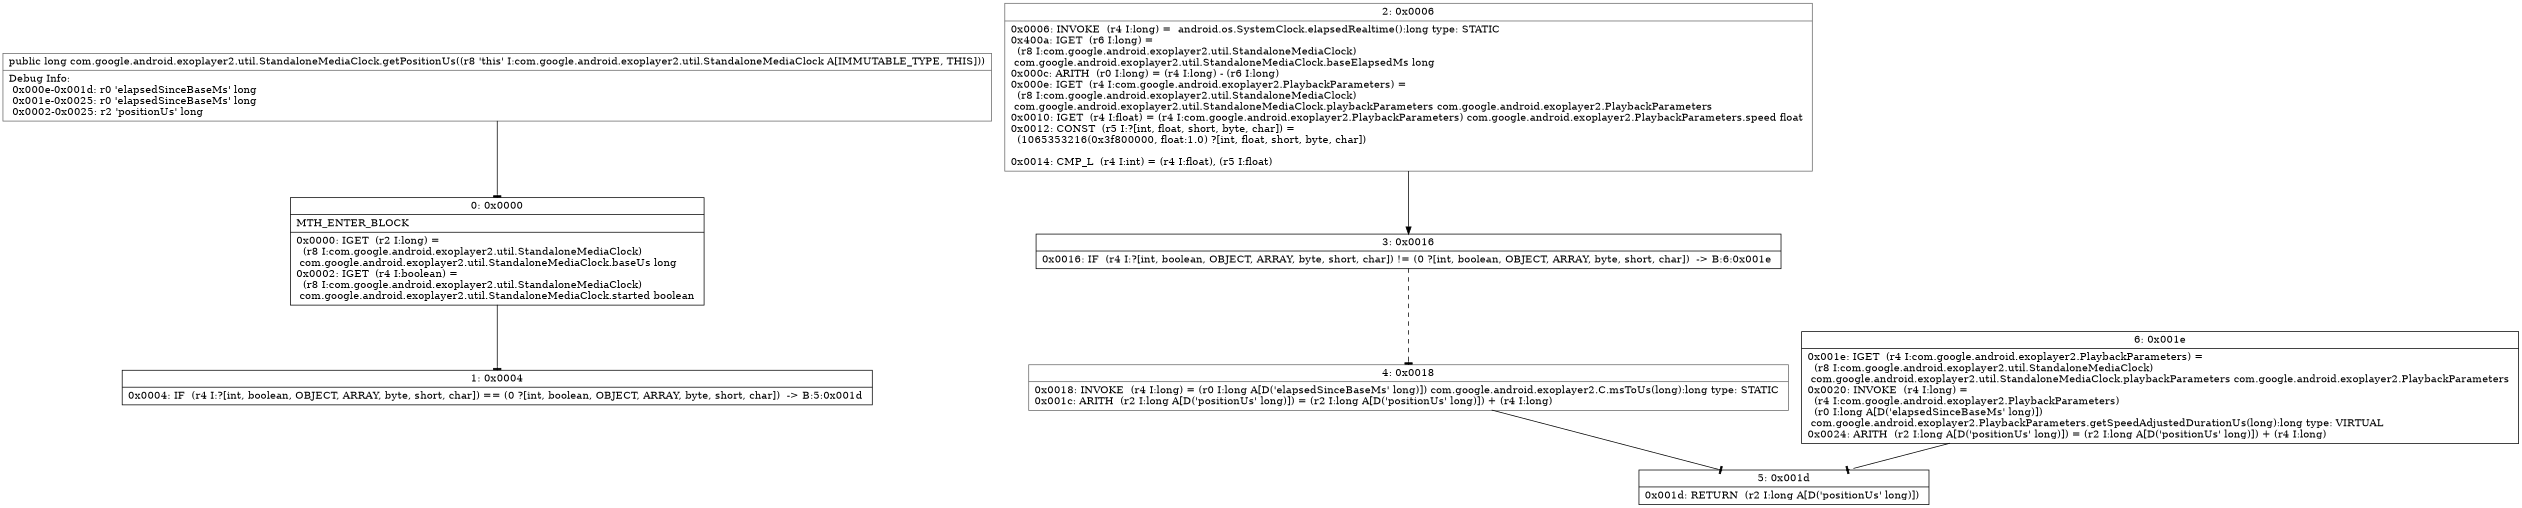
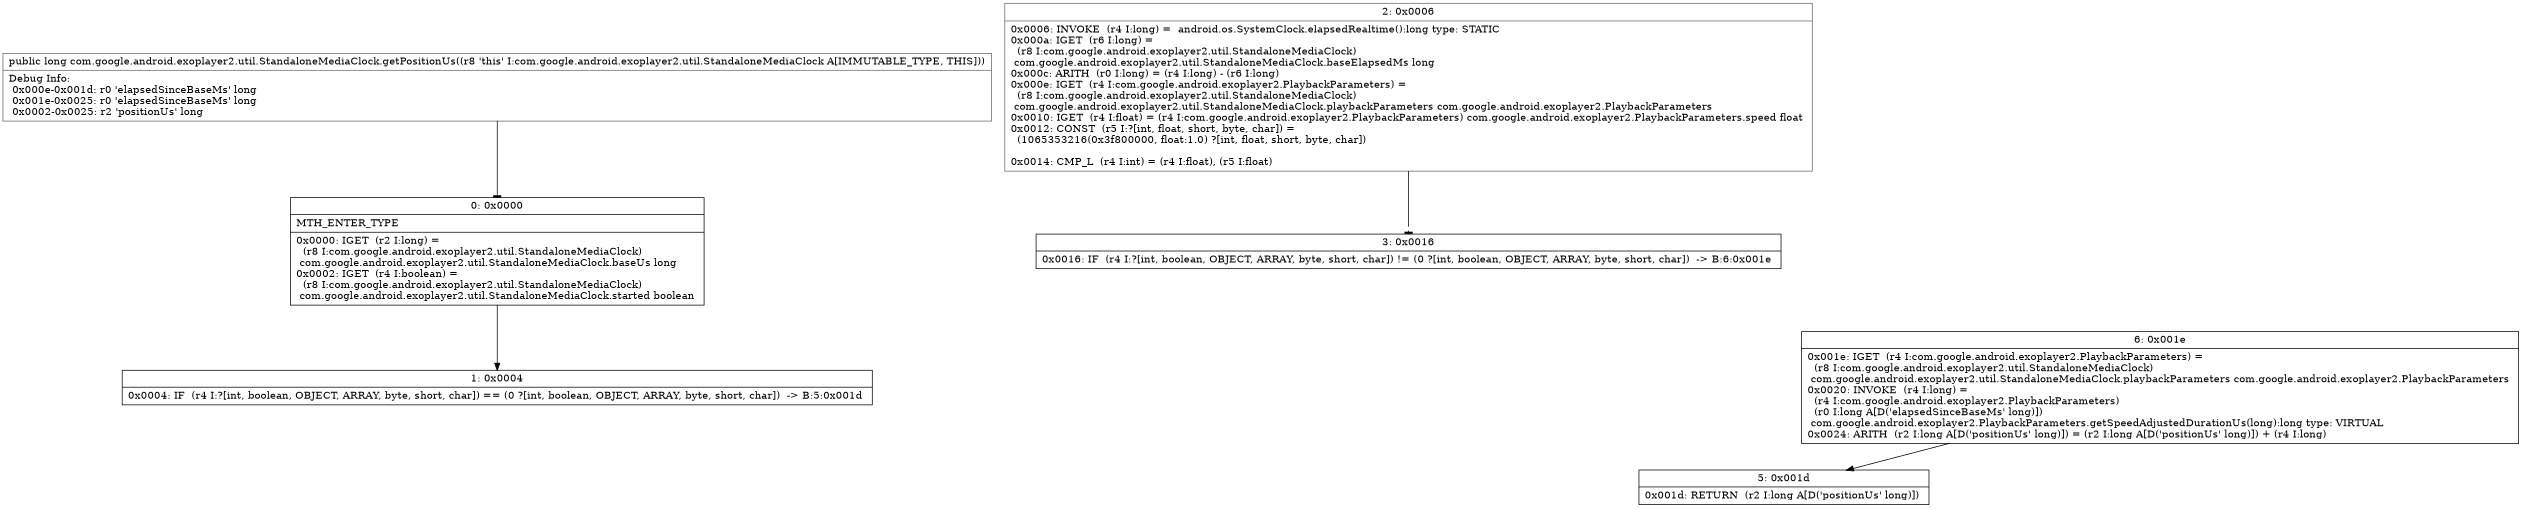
node "2: 0x0006": text "0x400a: IGET  (r6 I:long) =" -> "0x000a: IGET  (r6 I:long) ="
edge "2: 0x0006" -> "3: 0x0016": arrowhead normal -> tee
node "0: 0x0000": text "MTH_ENTER_BLOCK" -> "MTH_ENTER_TYPE"
edge "0: 0x0000" -> "1: 0x0004": arrowhead tee -> normal
node "4: 0x0018": removed
edge "6: 0x001e" -> "5: 0x001d": arrowhead tee -> normal
